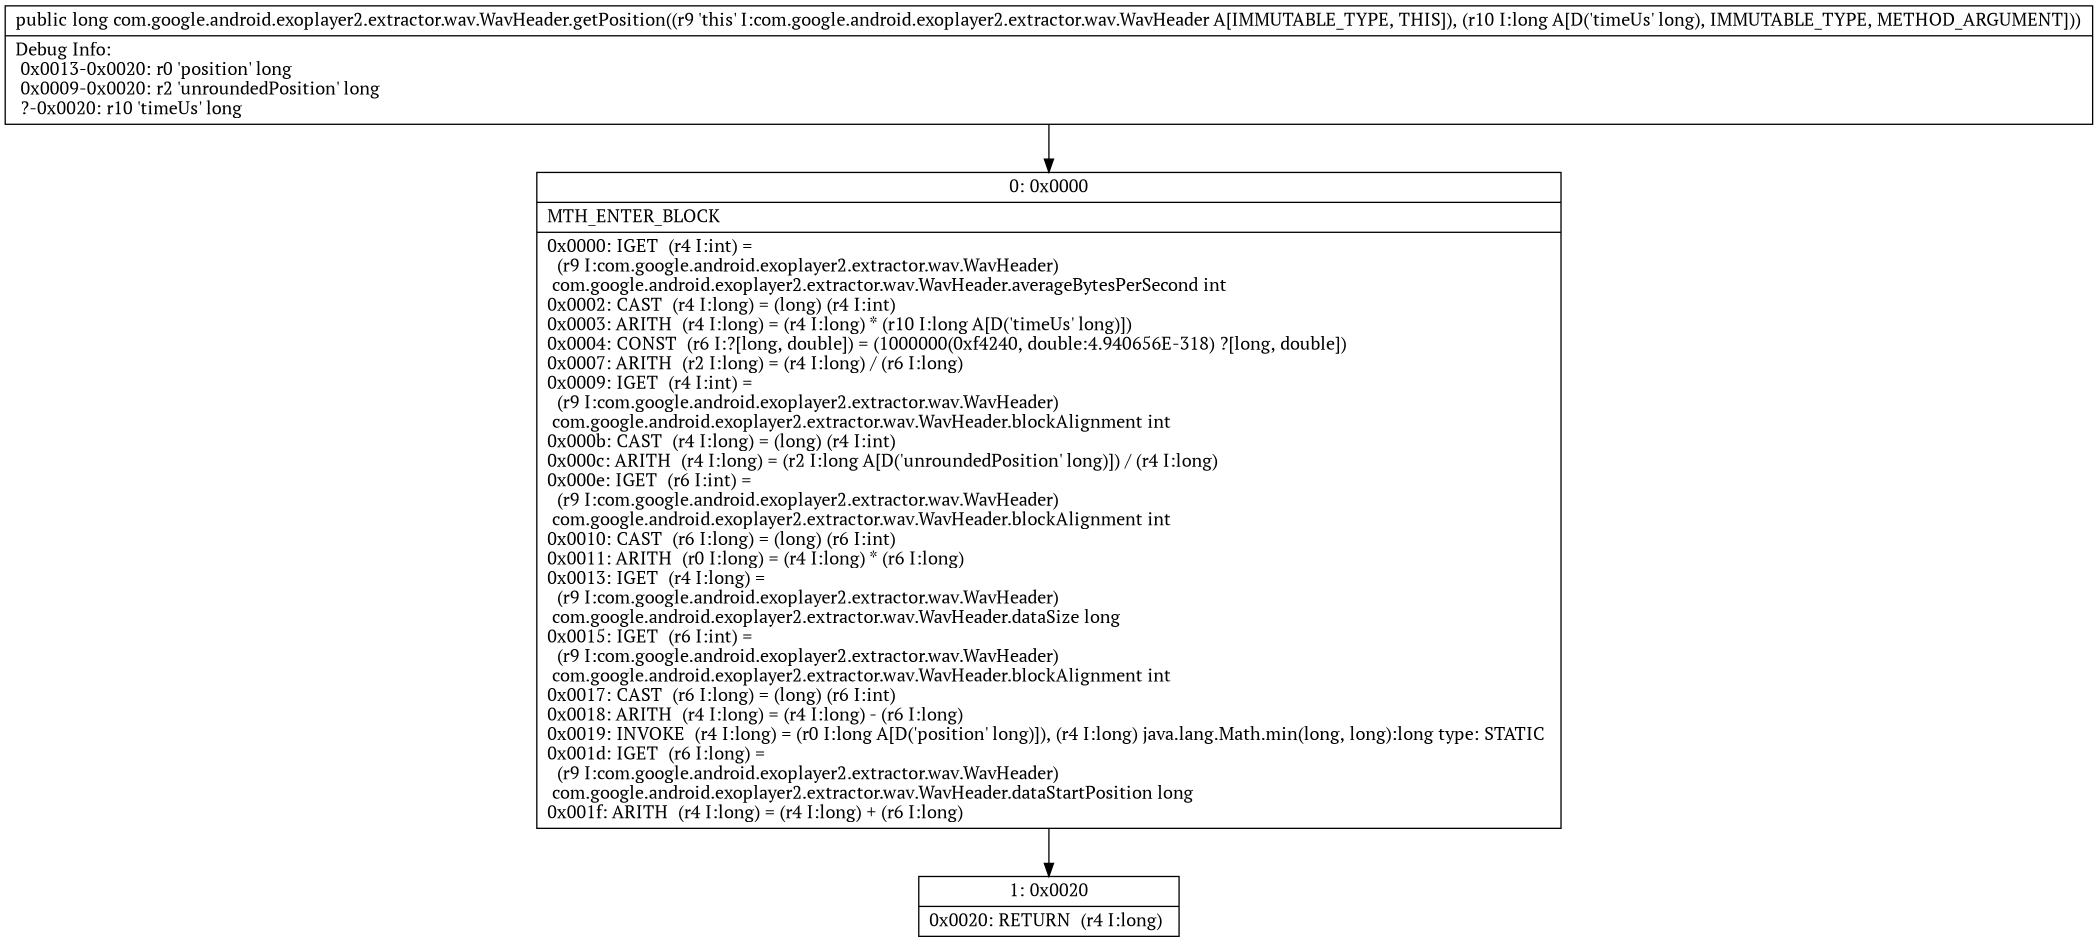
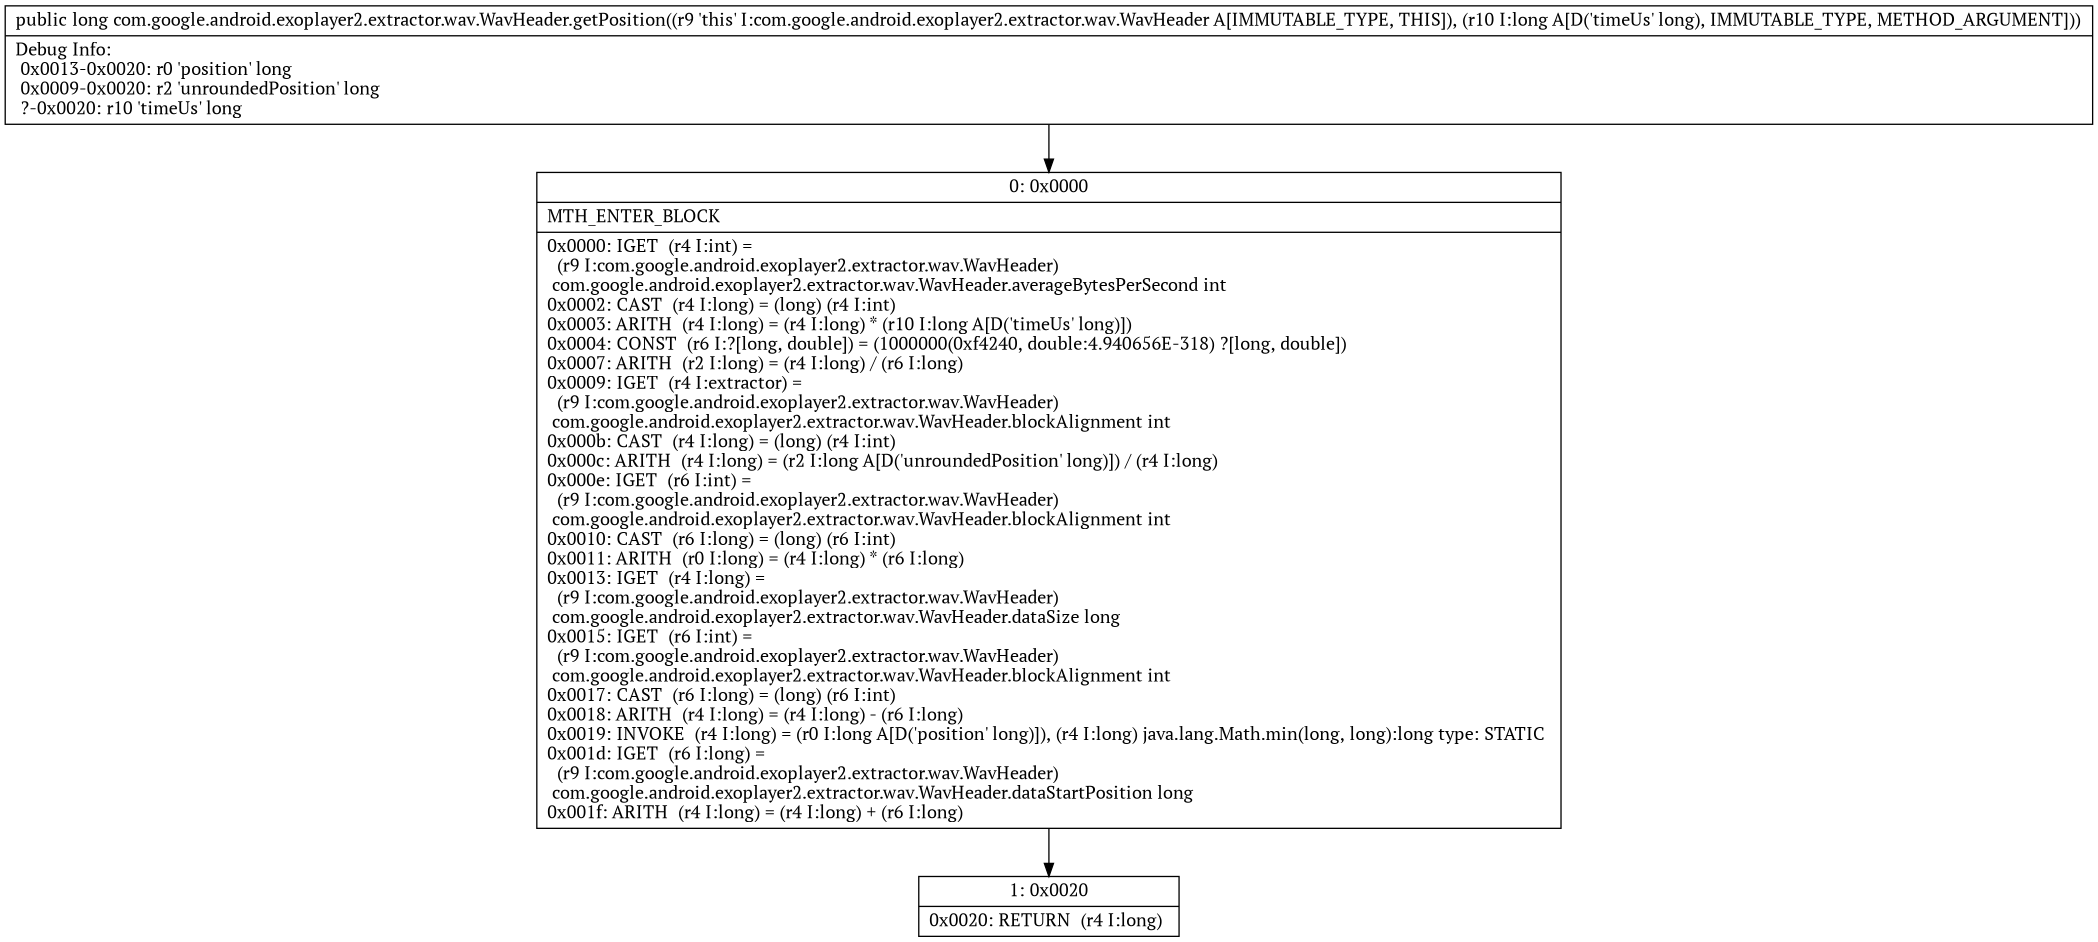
node "0: 0x0000": text "0x0009: IGET  (r4 I:int) =" -> "0x0009: IGET  (r4 I:extractor) ="
